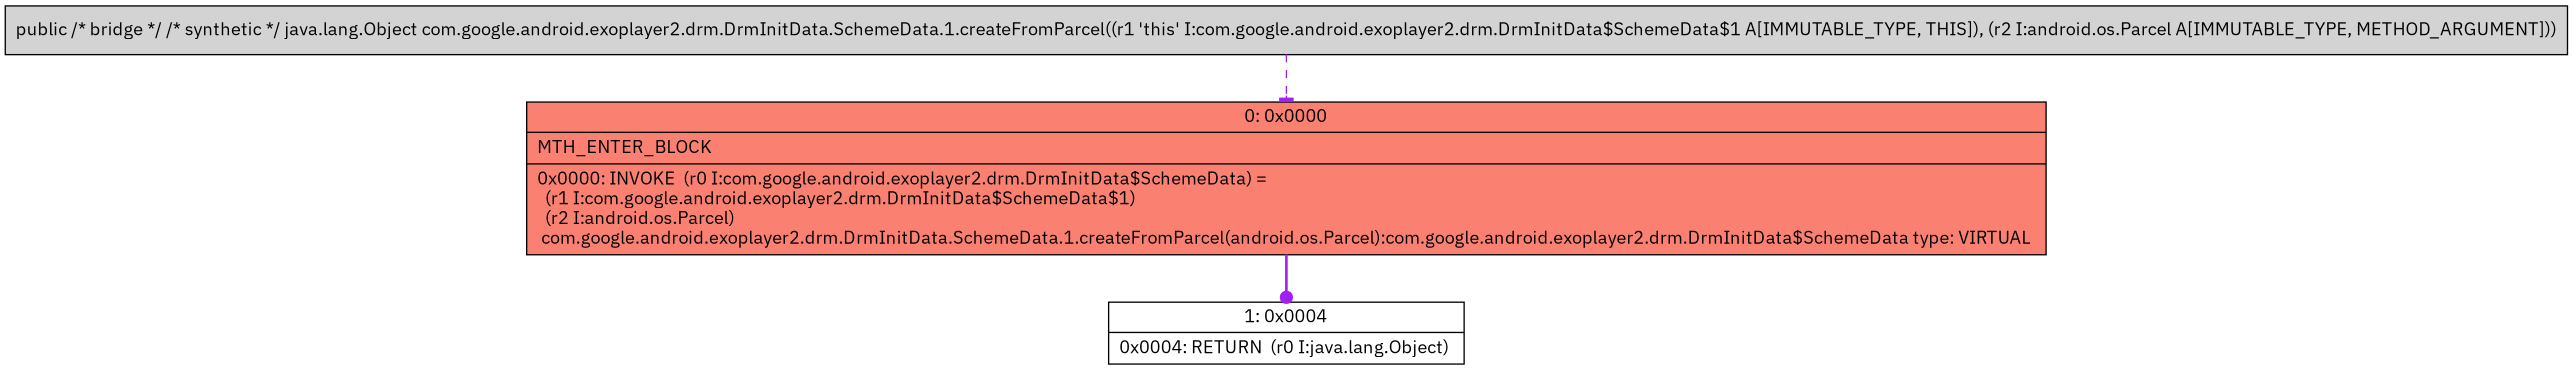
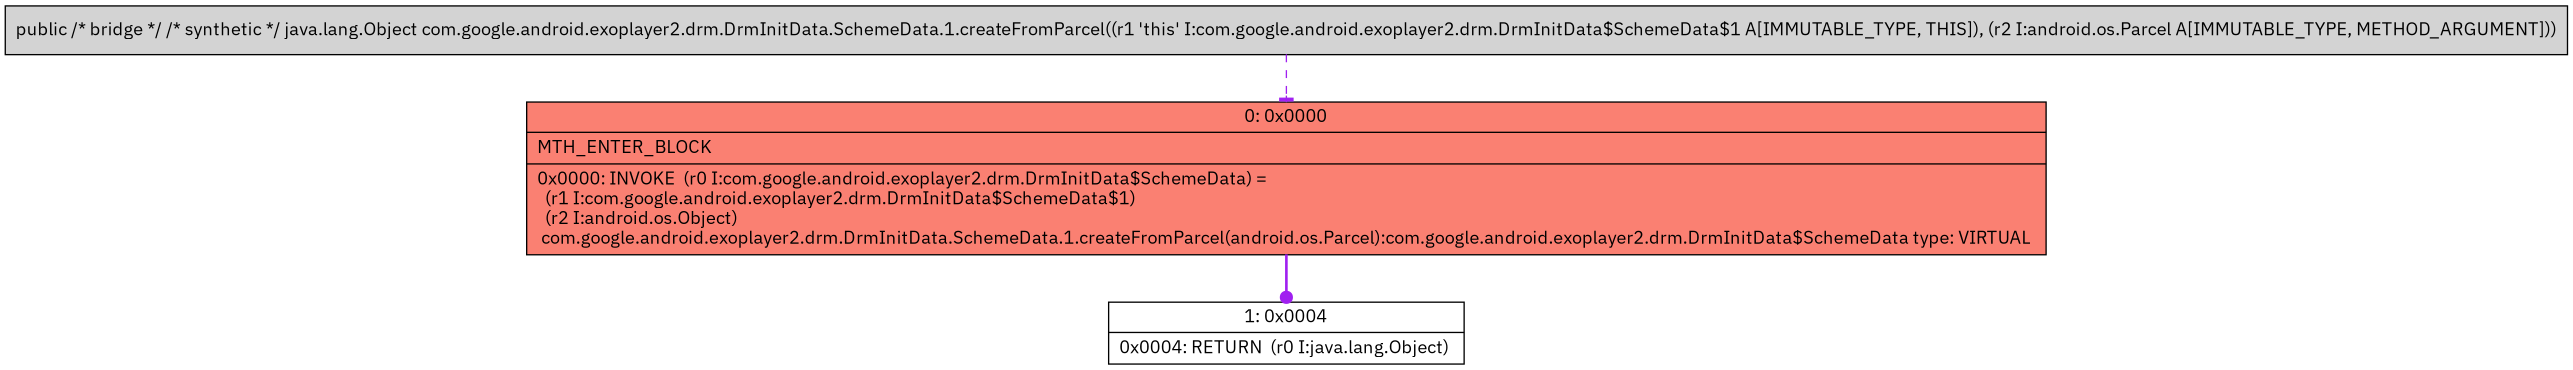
node "0: 0x0000": text "(r2 I:android.os.Parcel)" -> "(r2 I:android.os.Object)"
